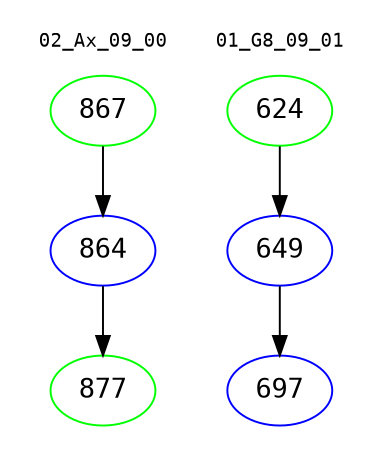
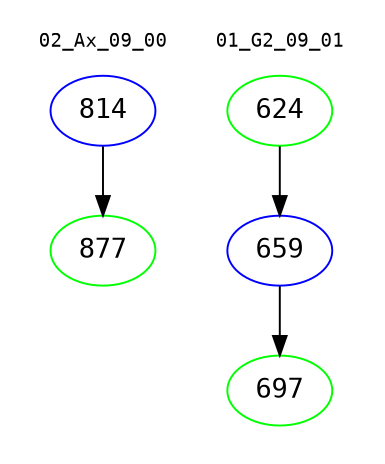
cluster "01_G8_09_01": label "01_G8_09_01" -> "01_G2_09_01"
node "867": removed
node "864": label "864" -> "814"
node "649": label "649" -> "659"
node "697": color blue -> green
